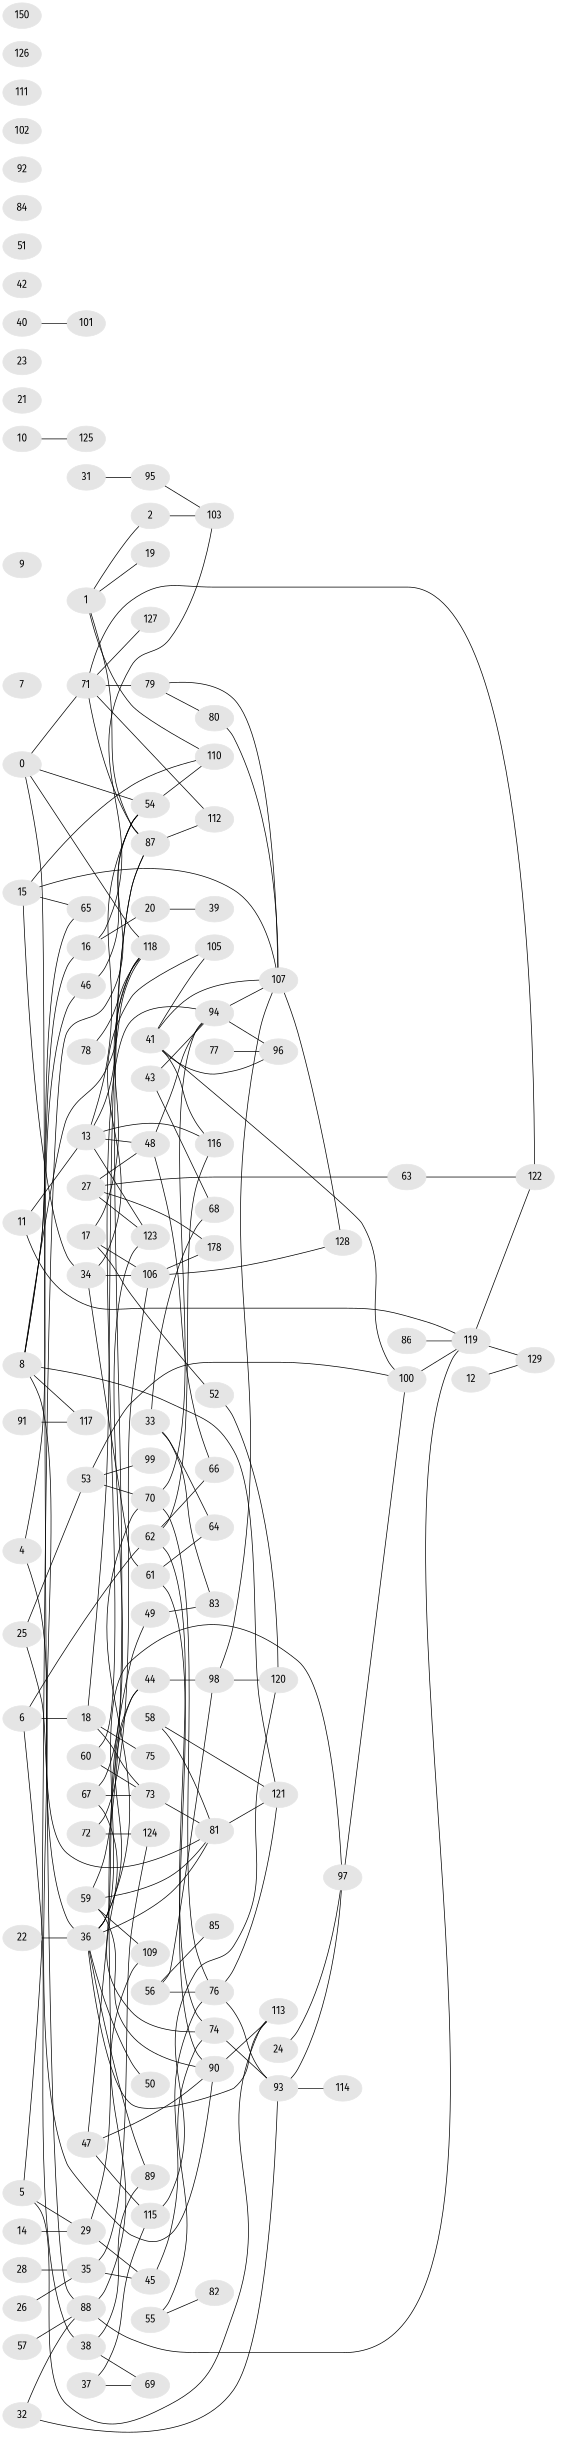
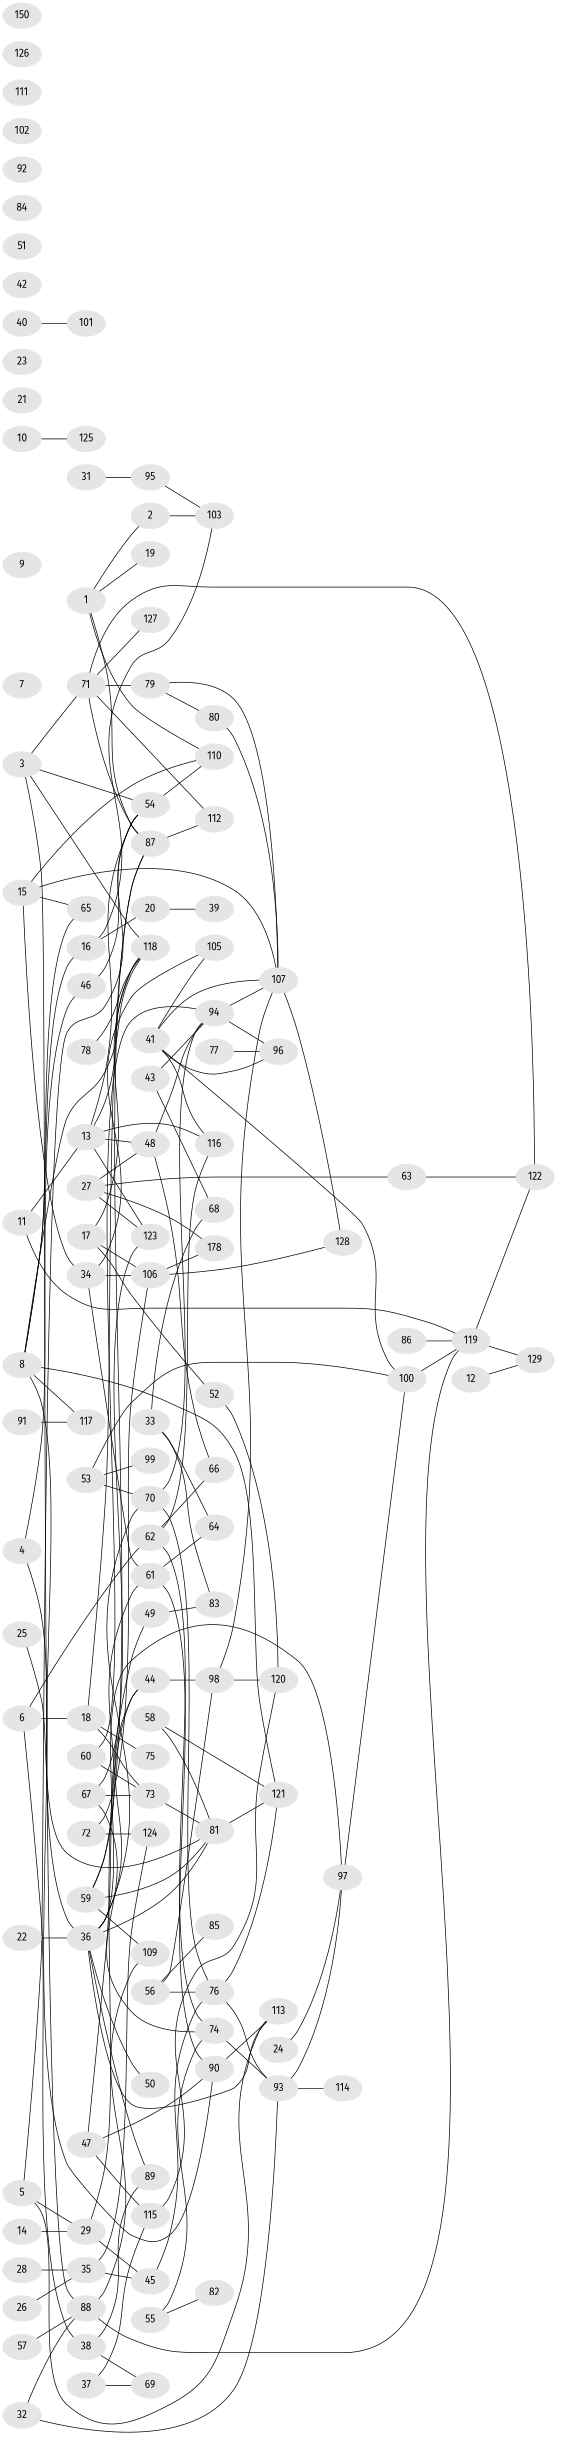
node "0": label "0" -> "3"
edge "53" -- "25": removed
edge "59" -- "90": now "59" -- "61"
